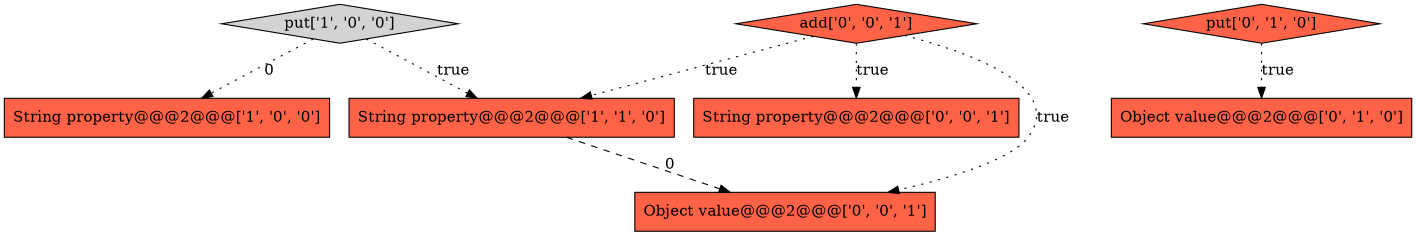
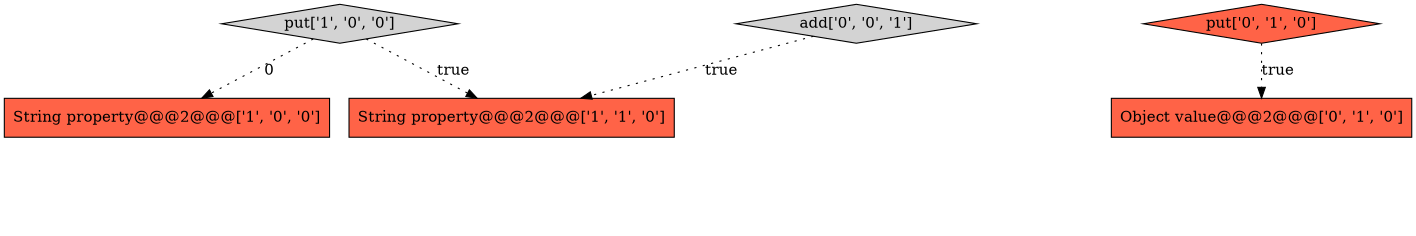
node "add['0', '0', '1']": fillcolor tomato -> lightgray
node "String property@@@2@@@['0', '0', '1']": removed
node "Object value@@@2@@@['0', '0', '1']": removed
